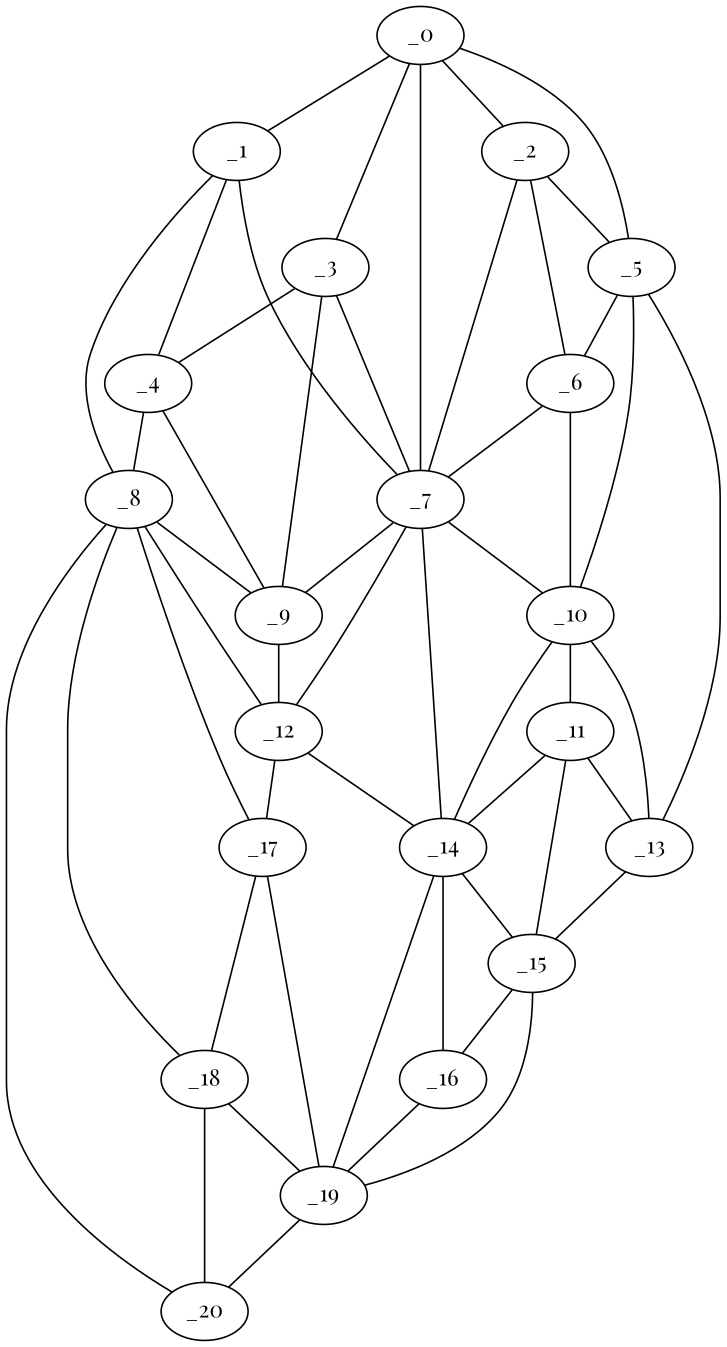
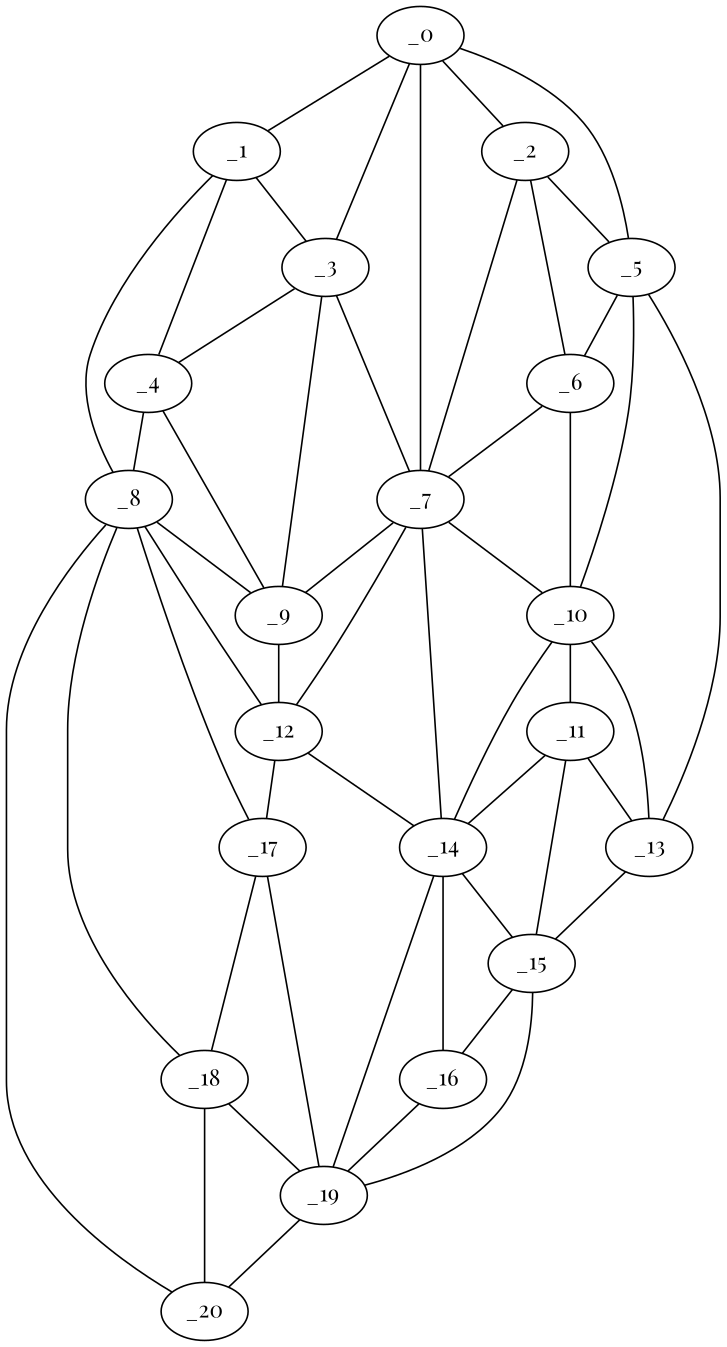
edge "_1" -- "_7": now "_1" -- "_3"
